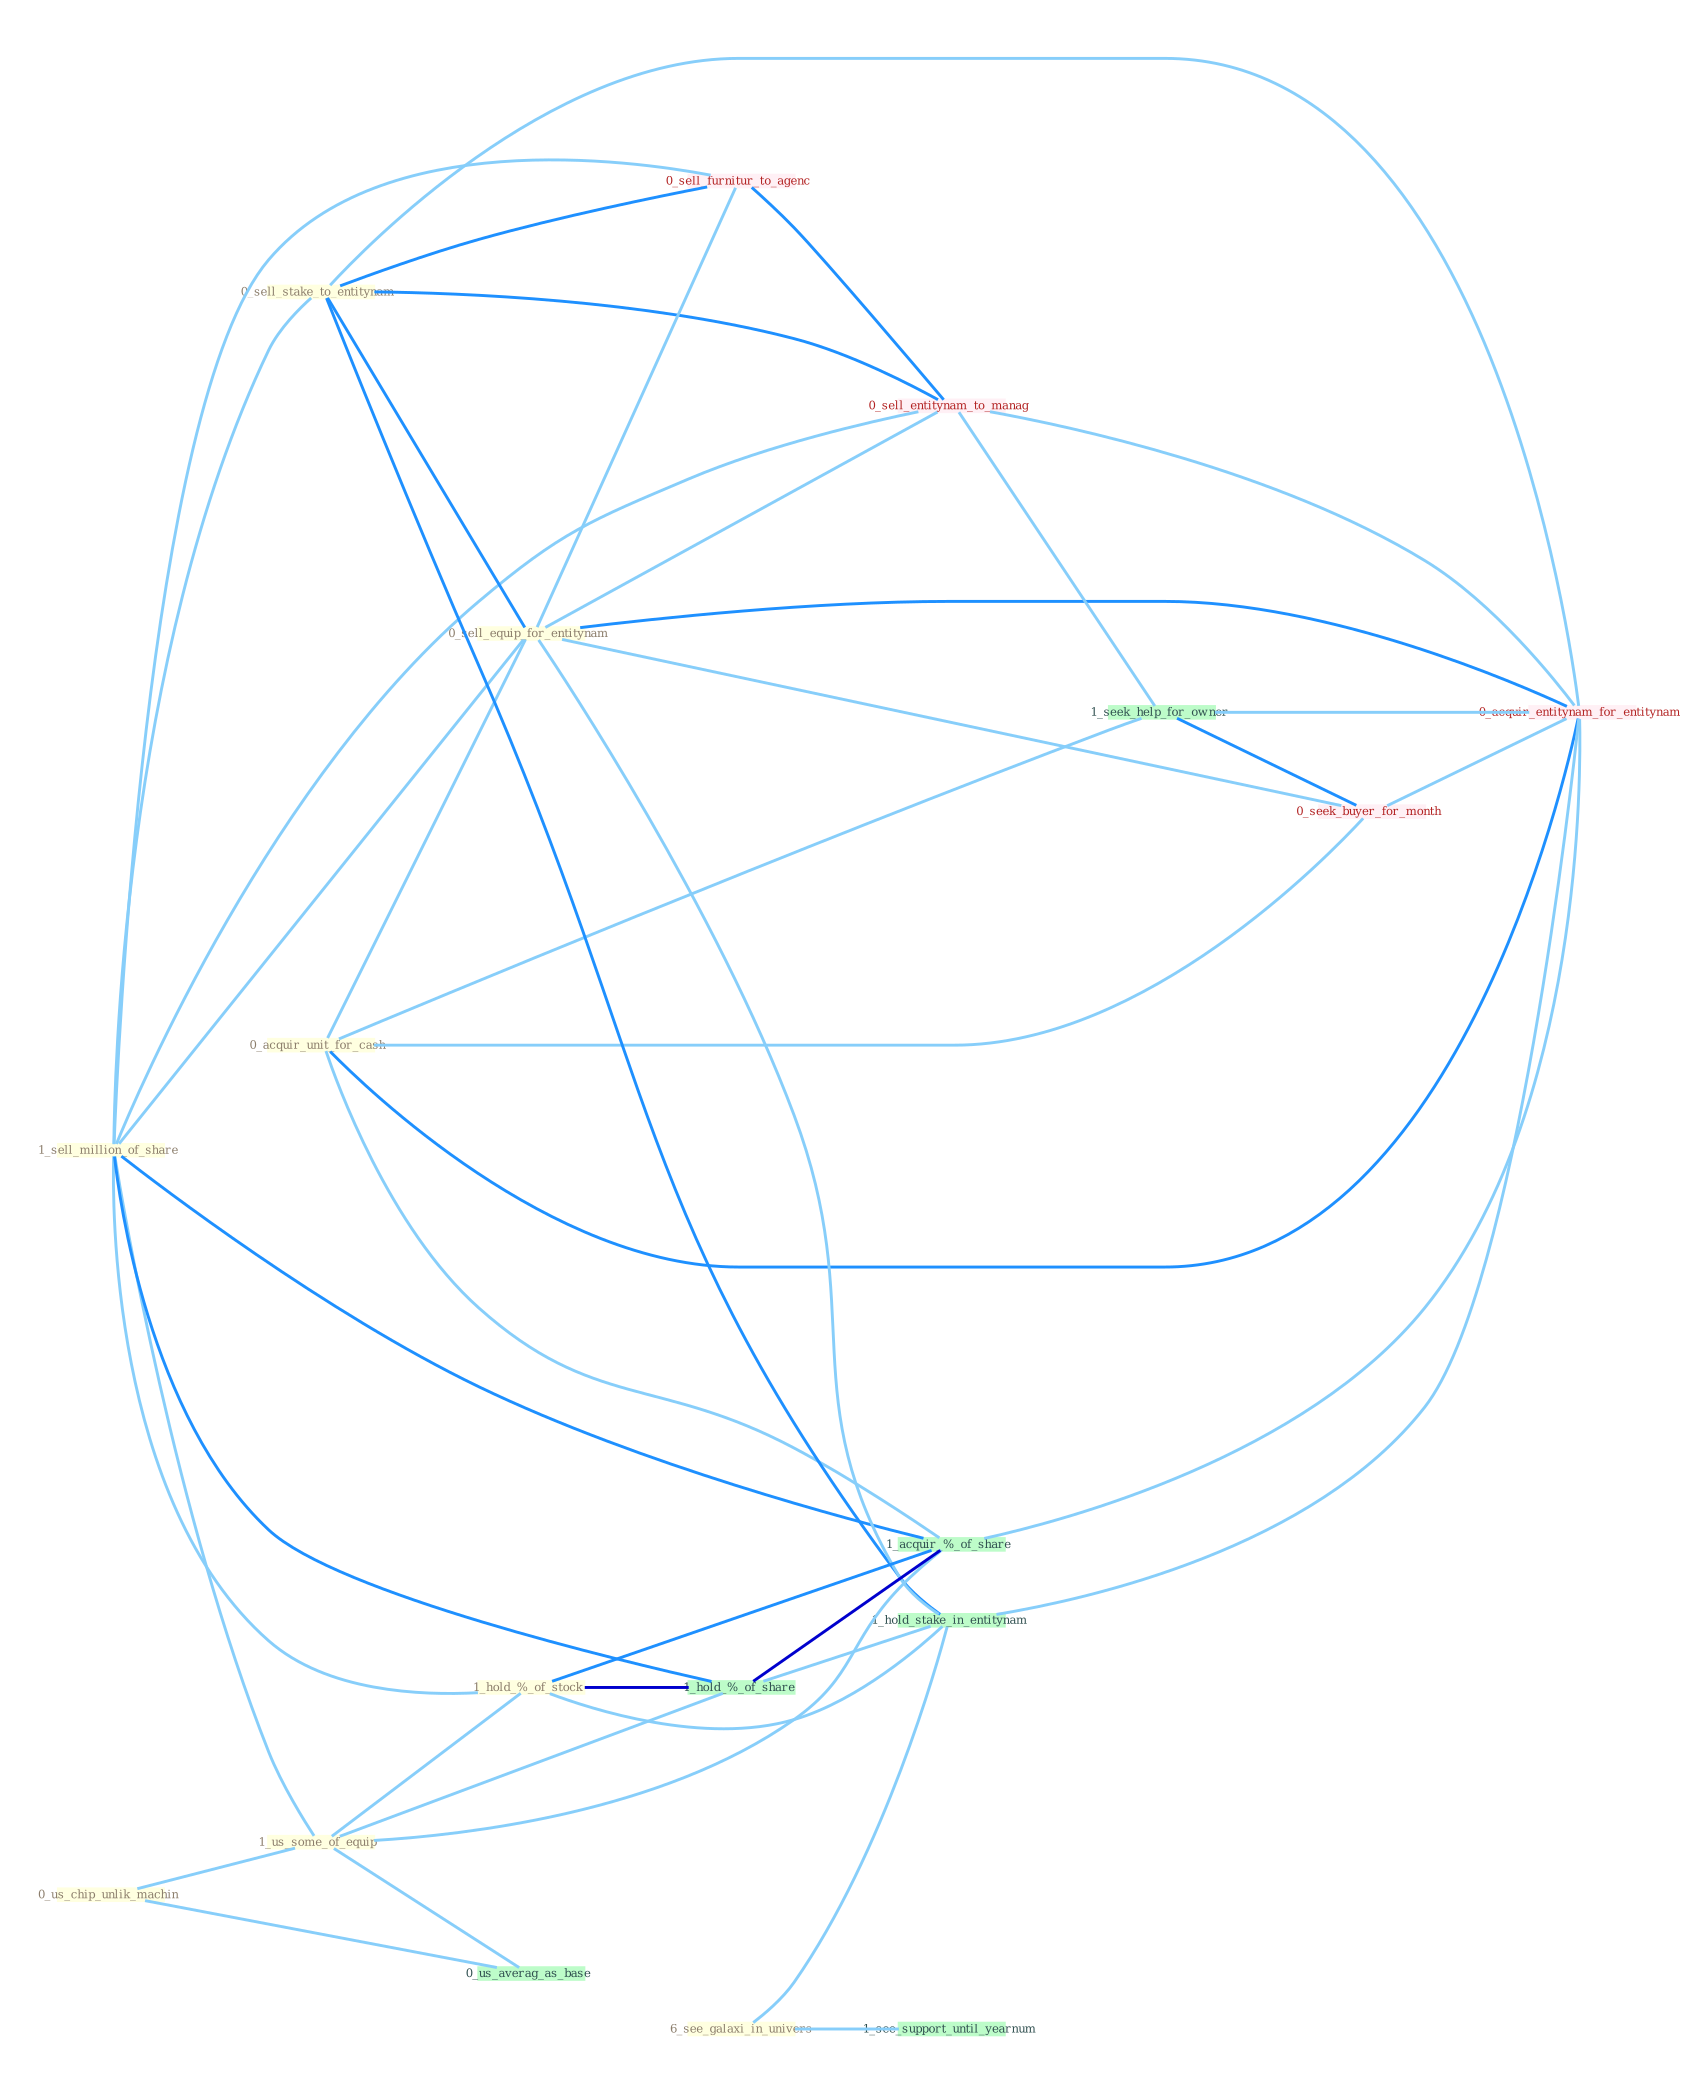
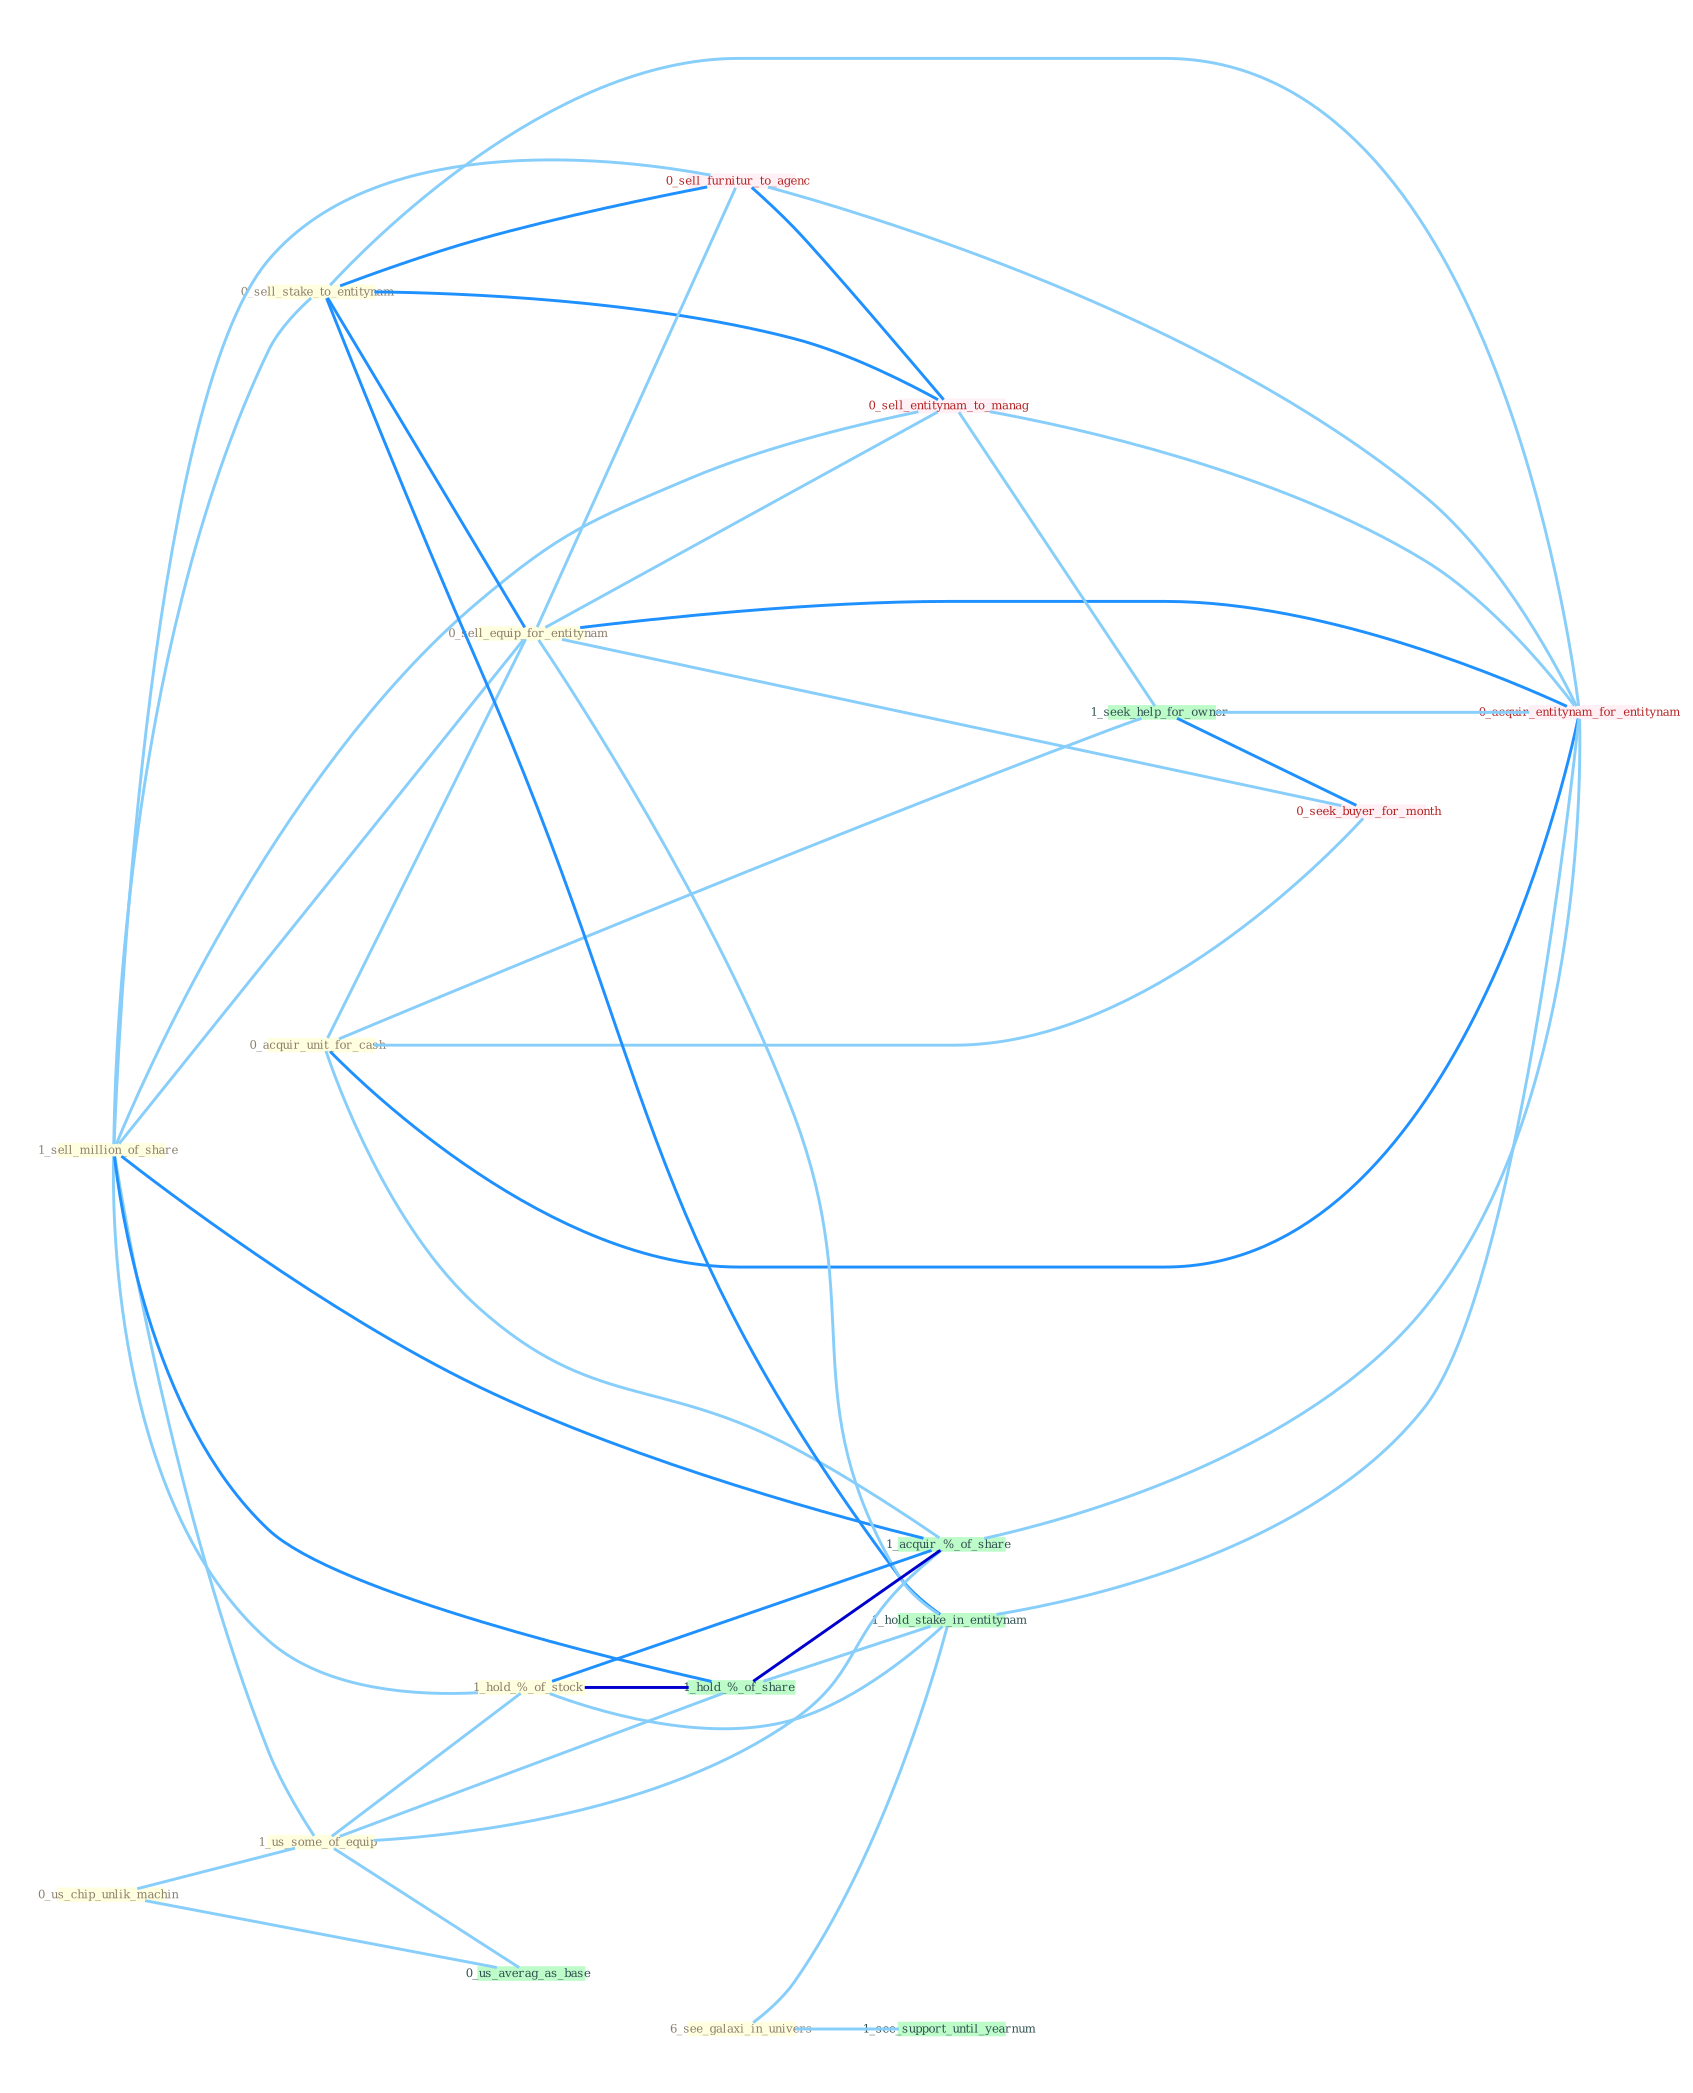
edge "0_acquir_entitynam_for_entitynam" -- "0_seek_buyer_for_month": now "0_acquir_entitynam_for_entitynam" -- "0_sell_furnitur_to_agenc"
